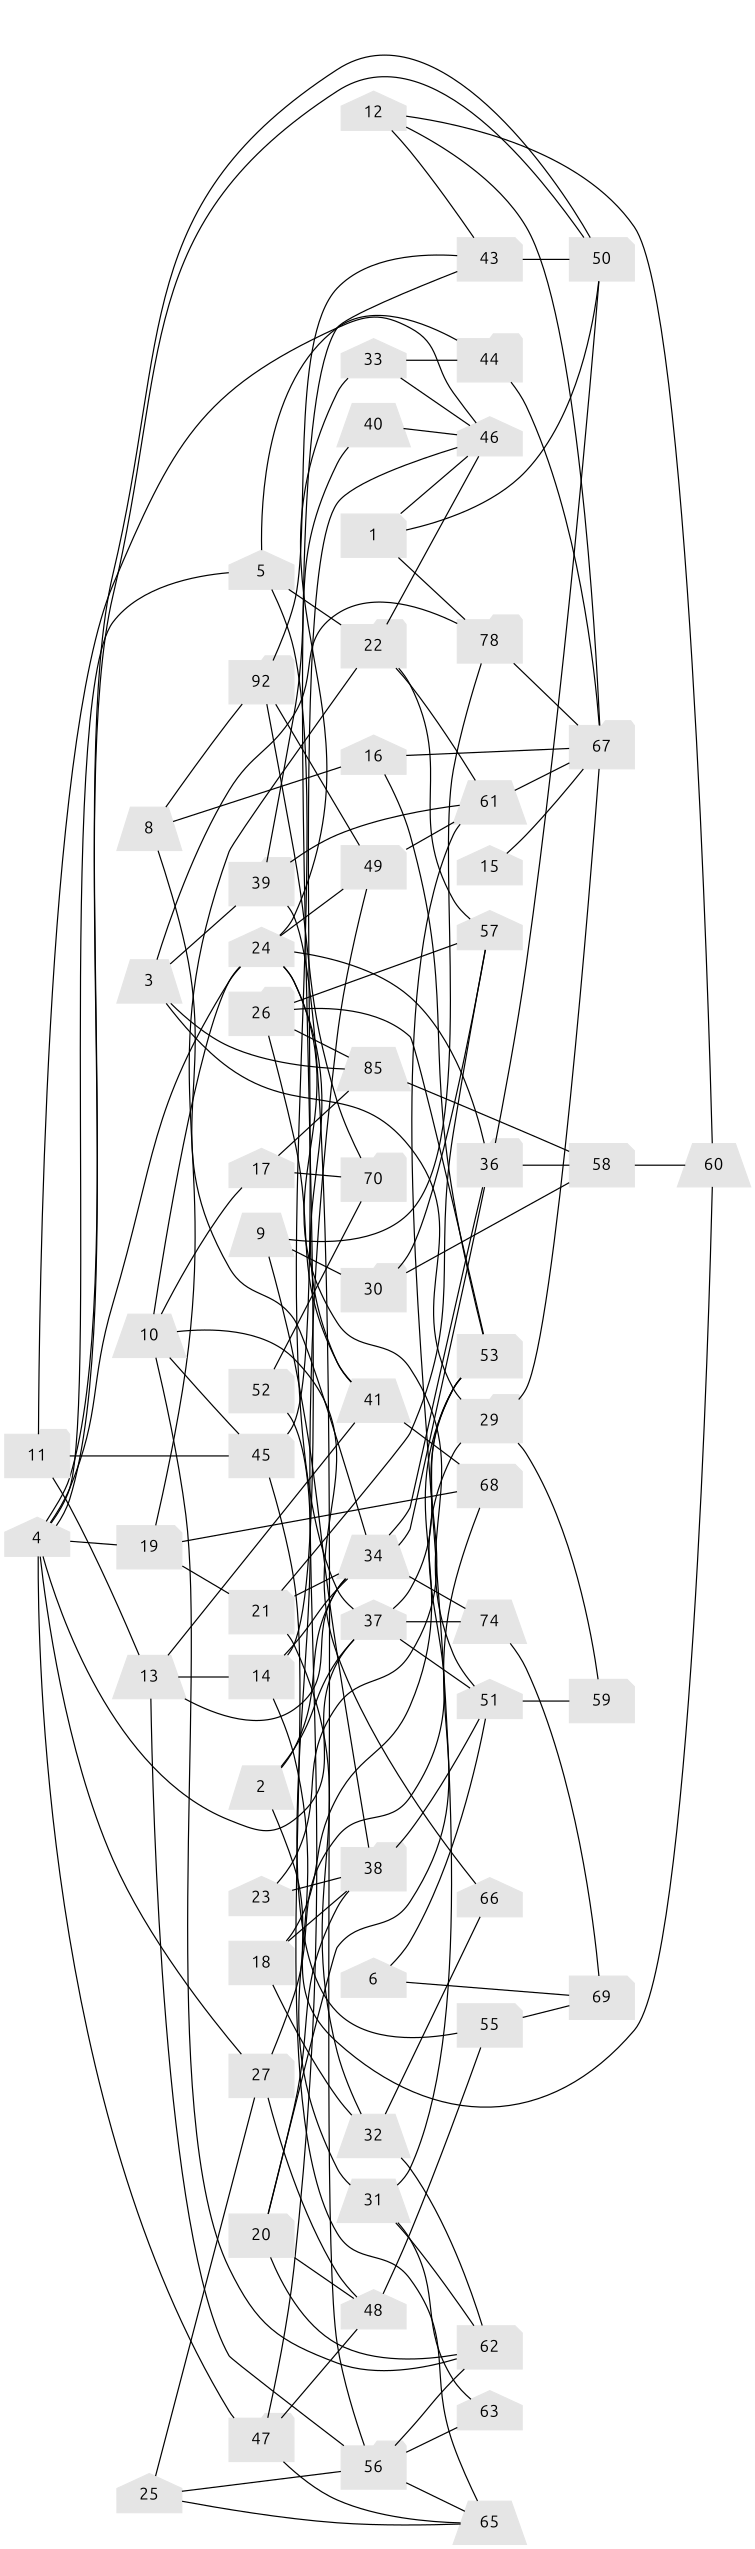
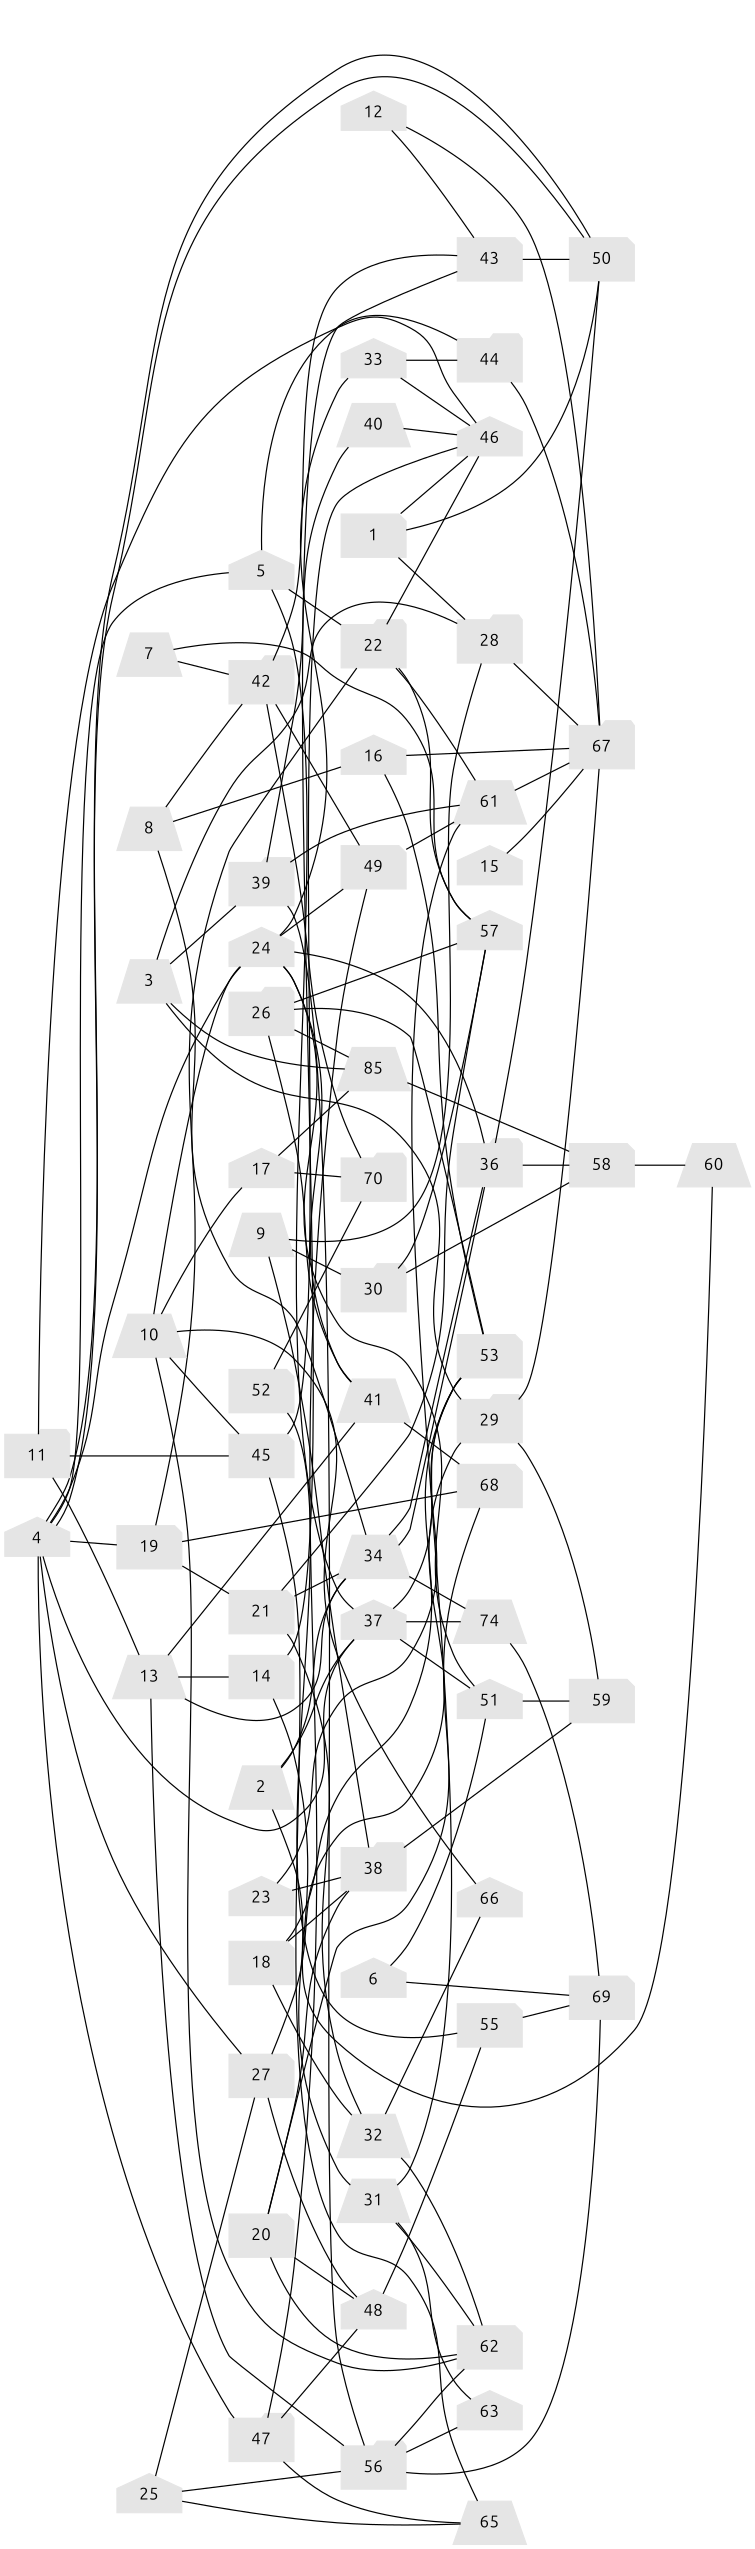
edge "12" -- "60": removed
node "78": label "78" -> "28"
node "7": added
node "92": label "92" -> "42"
edge "34" -- "14": removed
edge "51" -- "38": now "59" -- "38"
edge "56" -- "65": now "56" -- "69"
